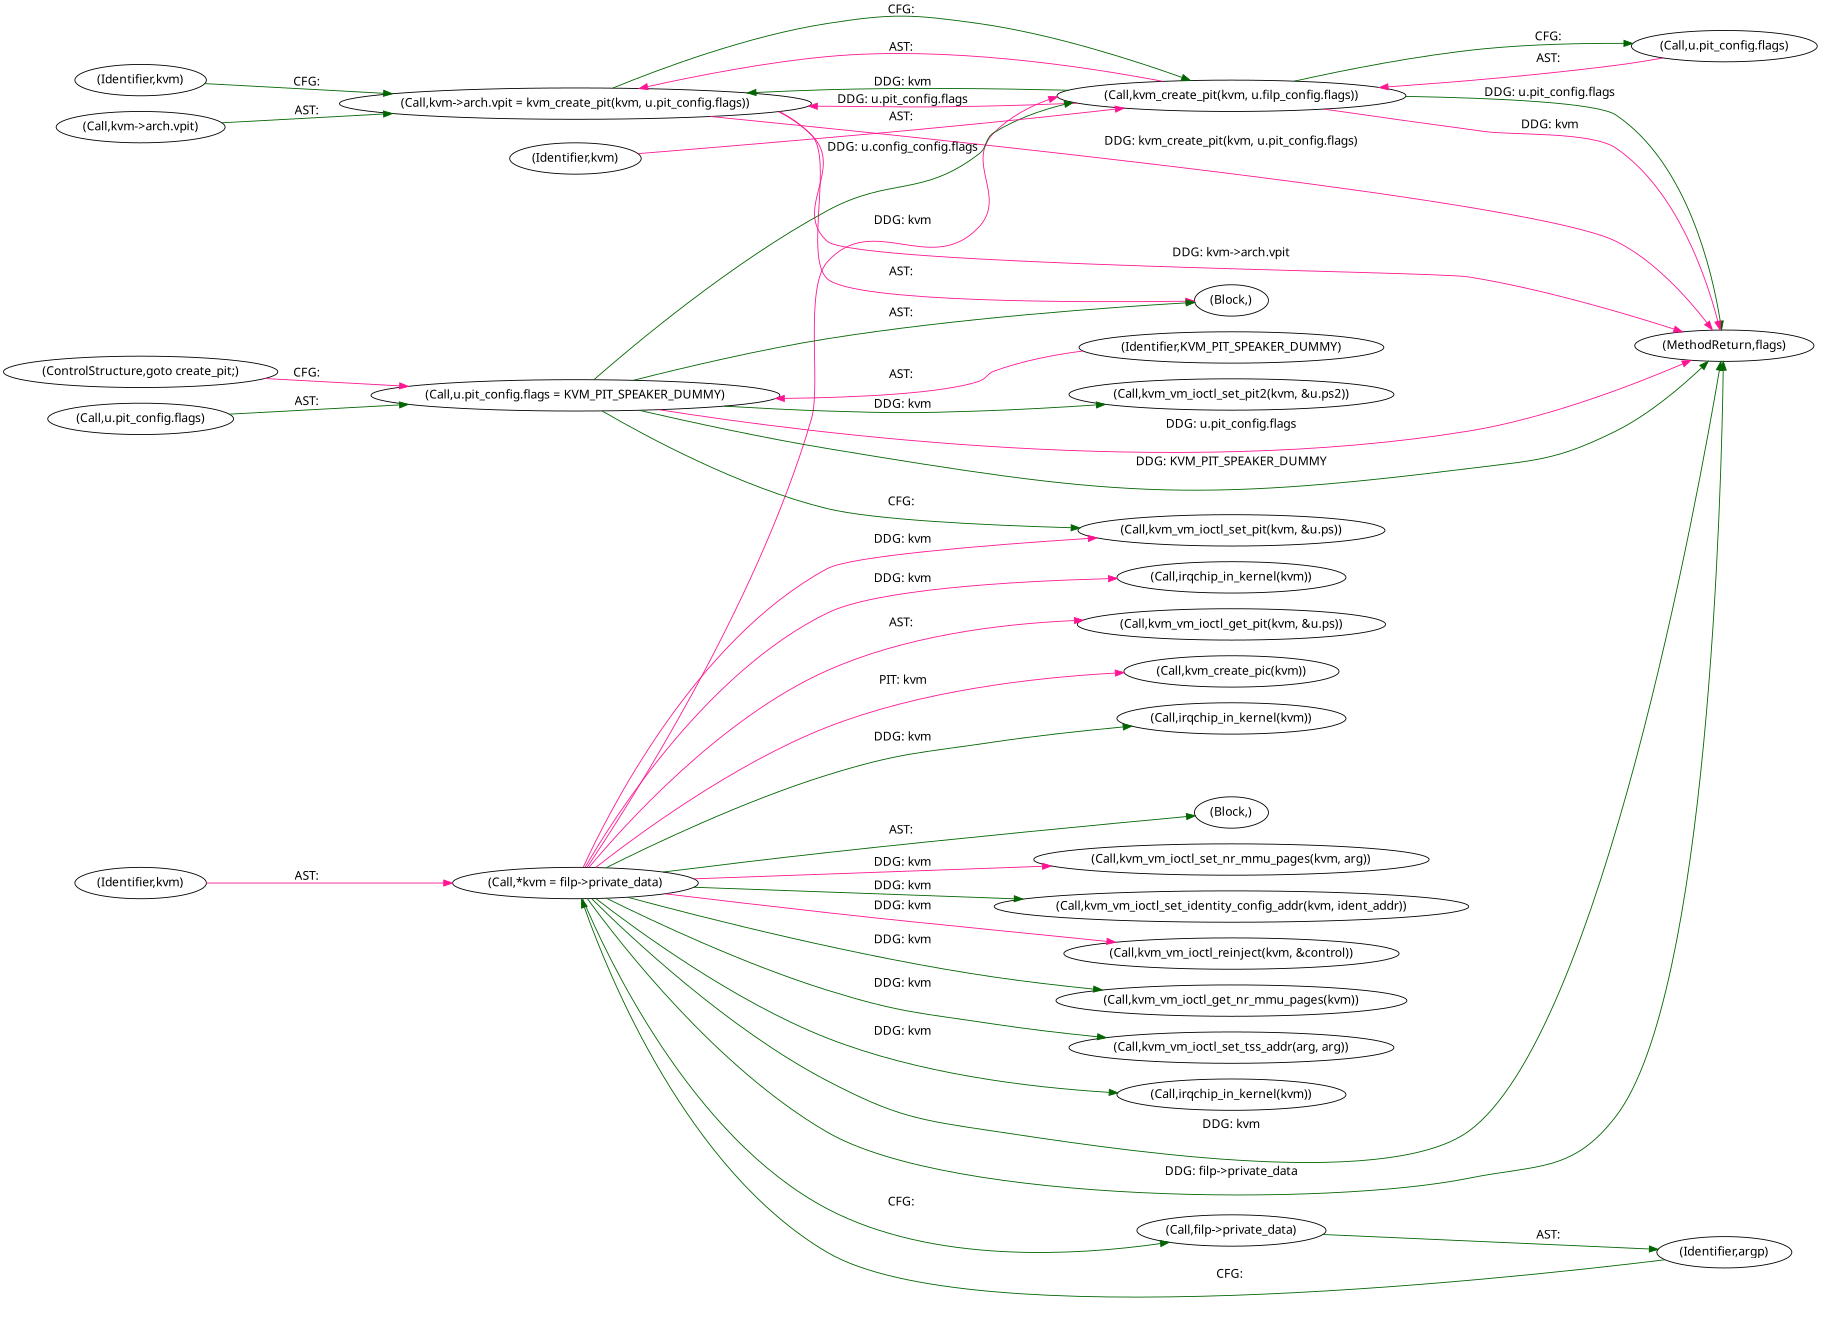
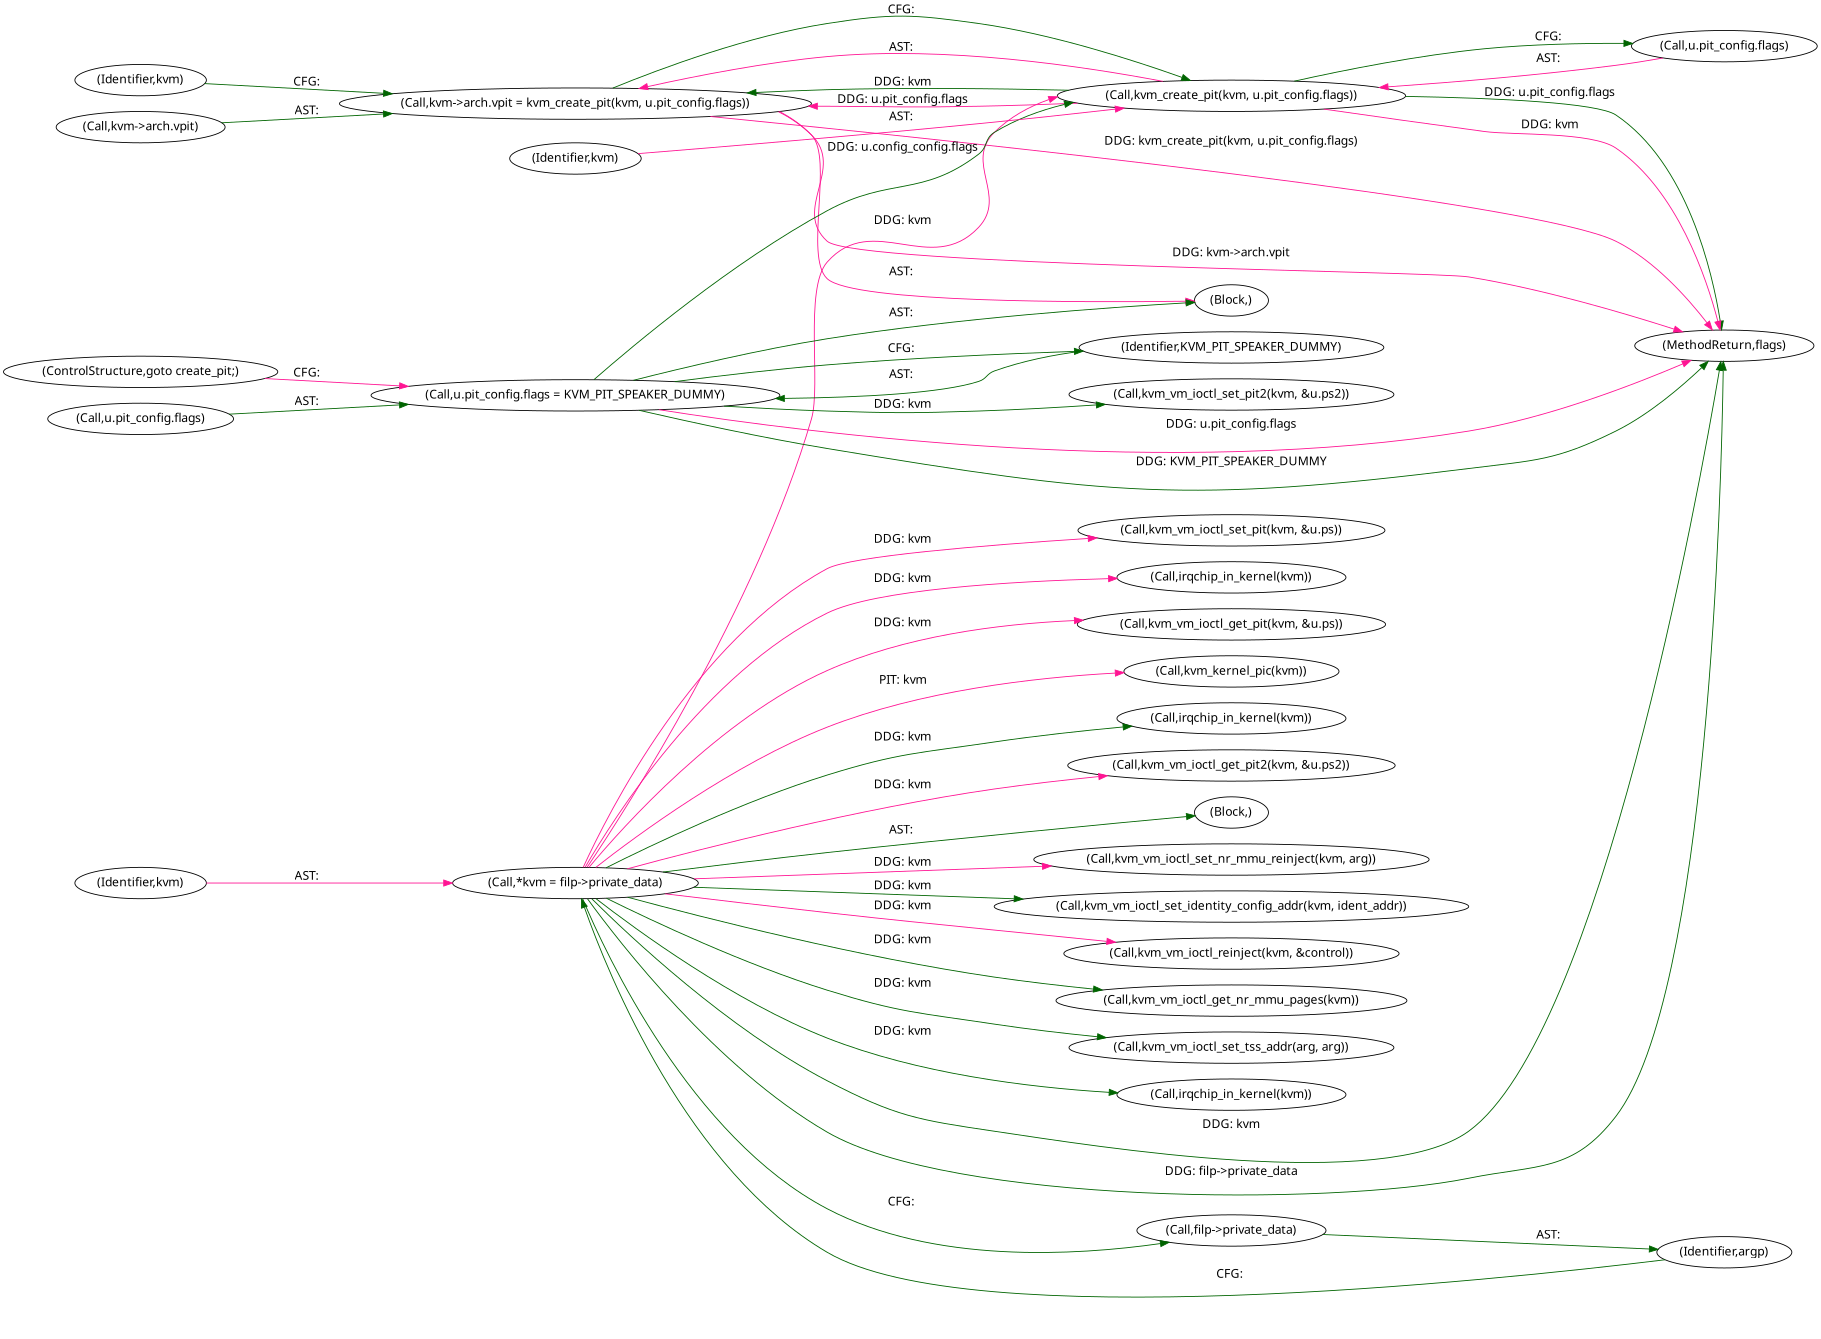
node "(Call,kvm_create_pit(kvm, u.filp_config.flags))": label "(Call,kvm_create_pit(kvm, u.filp_config.flags))" -> "(Call,kvm_create_pit(kvm, u.pit_config.flags))"
edge "(Identifier,KVM_PIT_SPEAKER_DUMMY)" -> "(Call,u.pit_config.flags = KVM_PIT_SPEAKER_DUMMY)": color deeppink -> darkgreen
edge "(Call,u.pit_config.flags = KVM_PIT_SPEAKER_DUMMY)" -> "(Call,kvm_vm_ioctl_set_pit(kvm, &u.ps))": now "(Call,u.pit_config.flags = KVM_PIT_SPEAKER_DUMMY)" -> "(Identifier,KVM_PIT_SPEAKER_DUMMY)"
edge "(Call,*kvm = filp->private_data)" -> "(Call,kvm_vm_ioctl_get_pit(kvm, &u.ps))": label "AST: " -> "DDG: kvm"
node "(Call,kvm_create_pic(kvm))": label "(Call,kvm_create_pic(kvm))" -> "(Call,kvm_kernel_pic(kvm))"
node "(Call,kvm_vm_ioctl_get_pit2(kvm, &u.ps2))": added
node "(Call,kvm_vm_ioctl_set_nr_mmu_pages(kvm, arg))": label "(Call,kvm_vm_ioctl_set_nr_mmu_pages(kvm, arg))" -> "(Call,kvm_vm_ioctl_set_nr_mmu_reinject(kvm, arg))"
